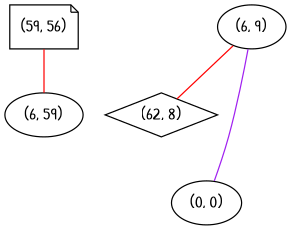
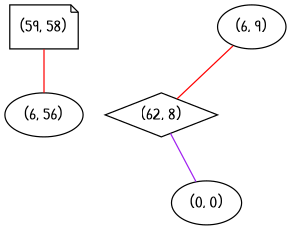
node "(59, 56)": label "(59, 56)" -> "(59, 58)"
node "(6, 59)": label "(6, 59)" -> "(6, 56)"
edge "(6, 9)" -- "(0, 0)": now "(62, 8)" -- "(0, 0)"
